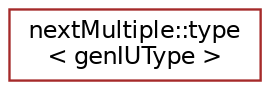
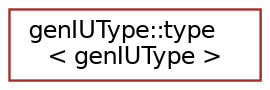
node "nextMultiple::type < genIUType >": label "nextMultiple::type < genIUType >" -> "genIUType::type < genIUType >"
